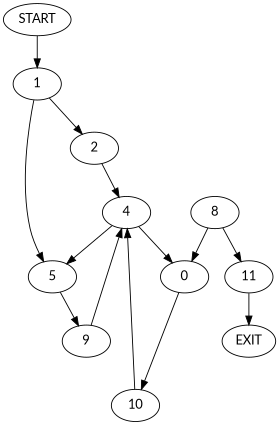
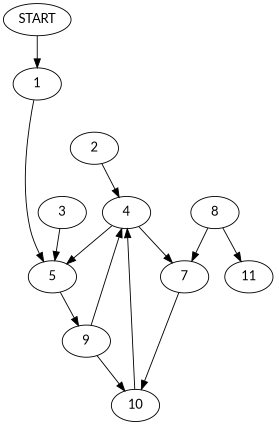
edge "1" -> "2": removed
node "3": added
node "0": label "0" -> "7"
node "EXIT": removed
edge "9" -> "10": added
